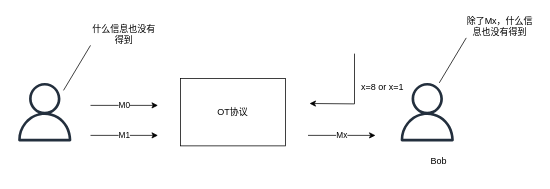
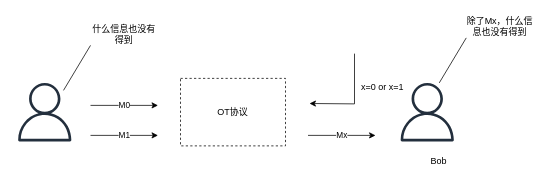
node "x=8 or x=1": label "x=8 or x=1" -> "x=0 or x=1"
node "OT协议": style solid -> dashed
